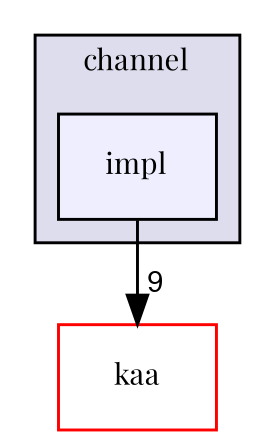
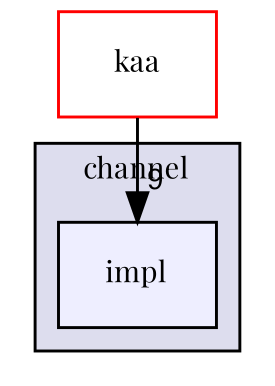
edge "impl" -> "kaa": reversed
